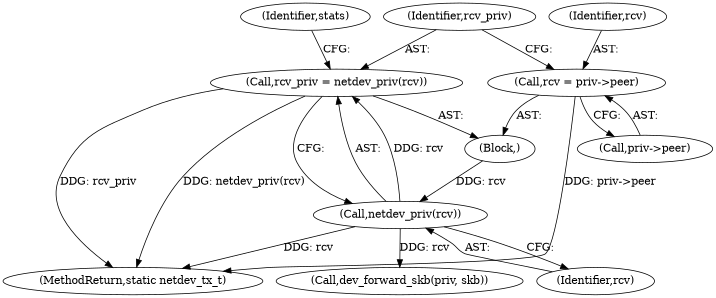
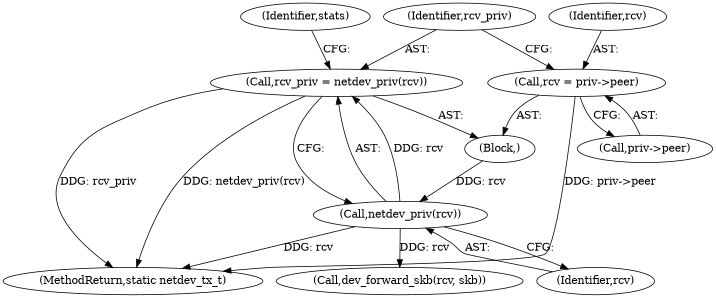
node "(Call,dev_forward_skb(priv, skb))": label "(Call,dev_forward_skb(priv, skb))" -> "(Call,dev_forward_skb(rcv, skb))"
